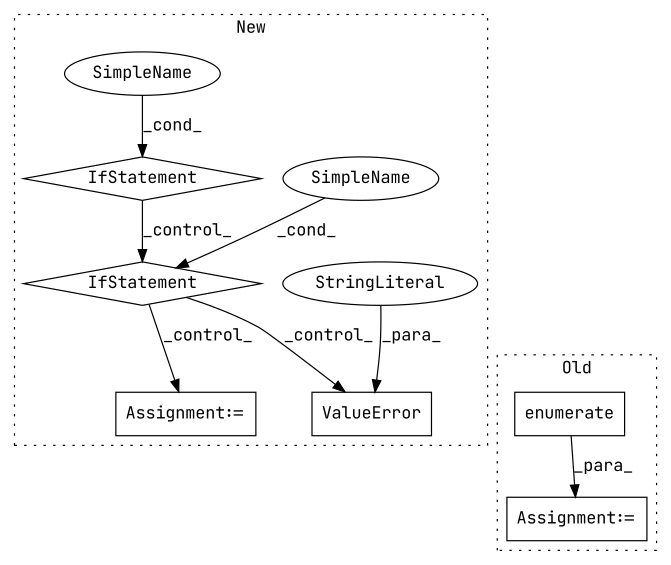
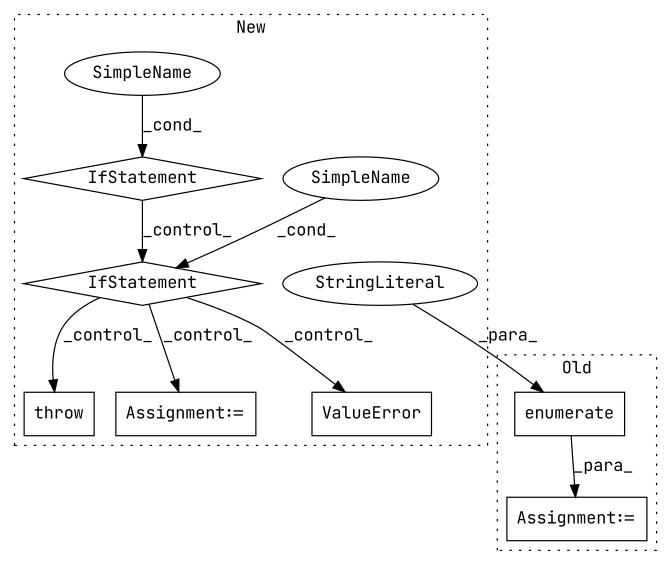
edge "StringLiteral" -> "ValueError": now "StringLiteral" -> "enumerate"
node "throw": added
